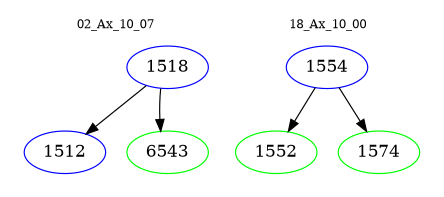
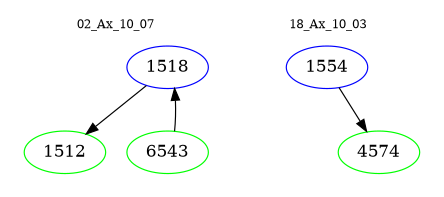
cluster "18_Ax_10_00": label "18_Ax_10_00" -> "18_Ax_10_03"
edge "1518" -> "6543": reversed
node "1512": color blue -> green
node "1552": removed
node "1574": label "1574" -> "4574"
